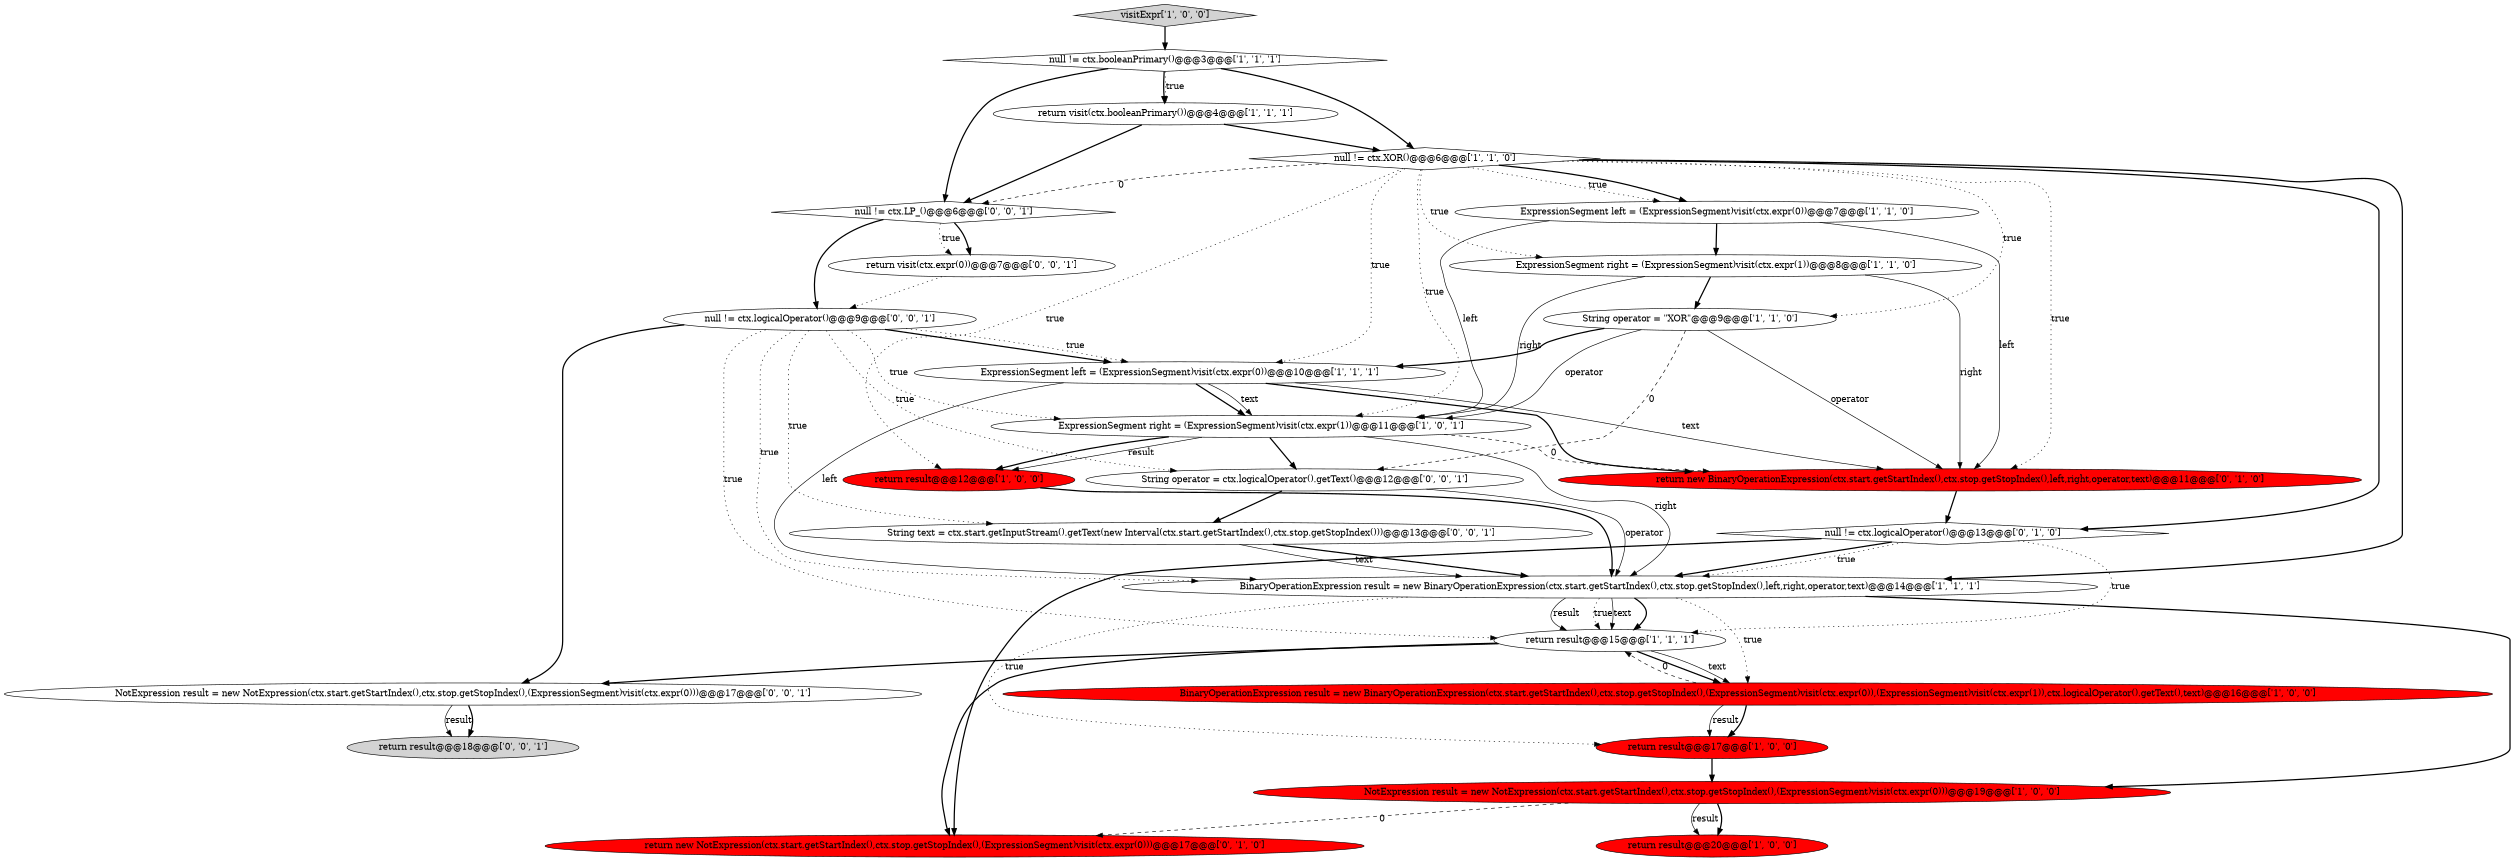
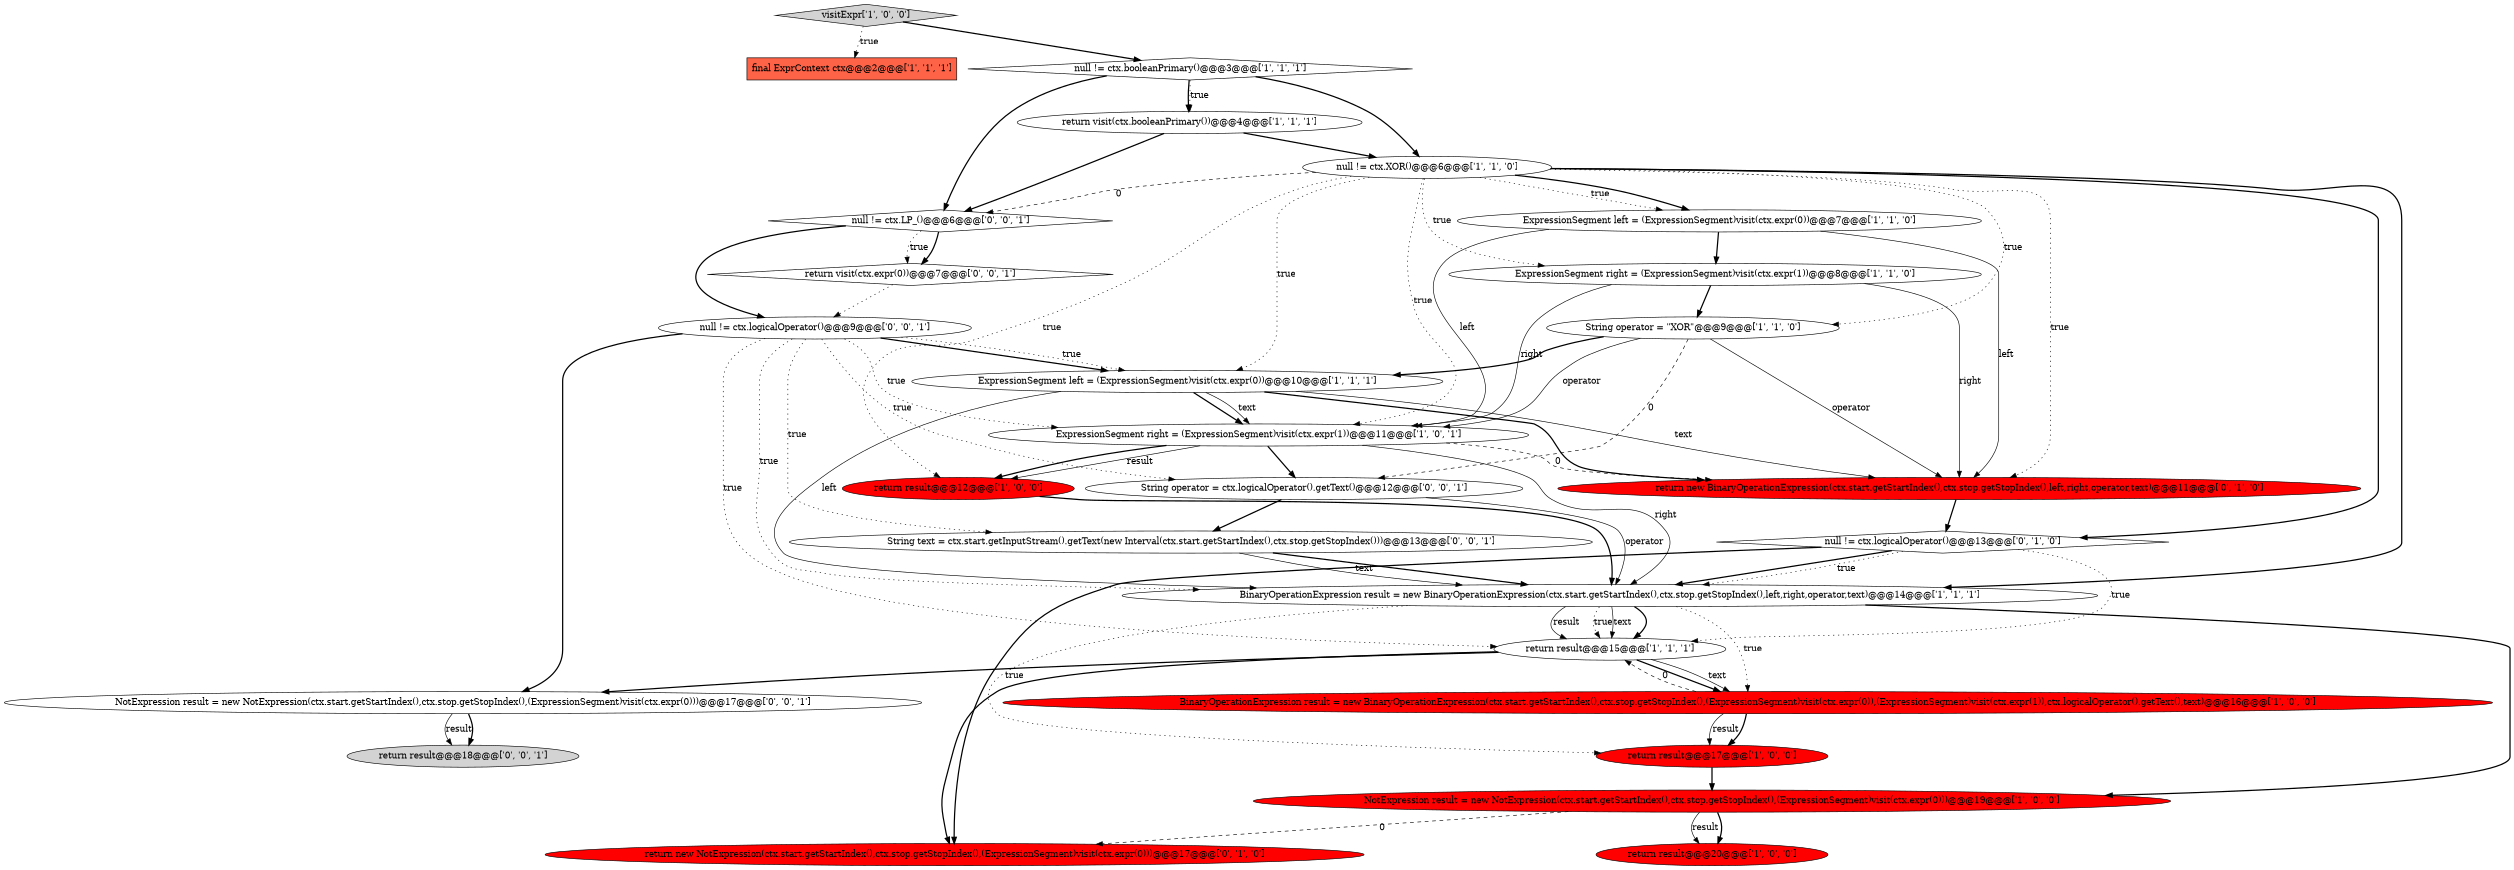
node "final ExprContext ctx@@@2@@@['1', '1', '1']": added
node "null != ctx.XOR()@@@6@@@['1', '1', '0']": shape diamond -> ellipse
node "return visit(ctx.expr(0))@@@7@@@['0', '0', '1']": shape ellipse -> diamond
